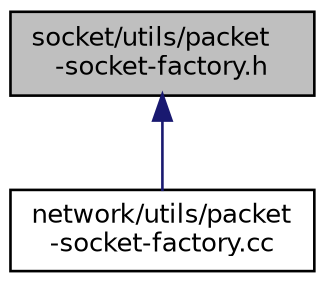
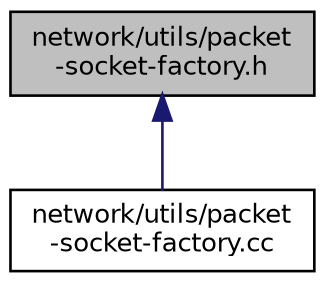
node "socket/utils/packet -socket-factory.h": label "socket/utils/packet -socket-factory.h" -> "network/utils/packet -socket-factory.h"
